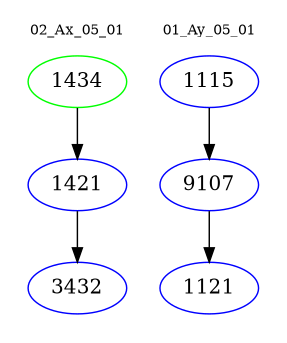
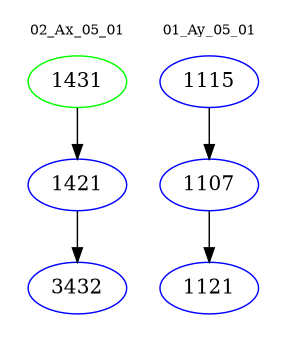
node "1434": label "1434" -> "1431"
node "9107": label "9107" -> "1107"
